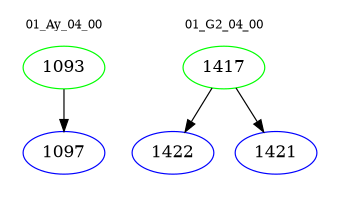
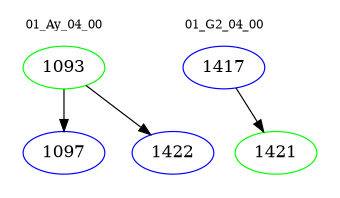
node "1417": color green -> blue
edge "1417" -> "1422": now "1093" -> "1422"
node "1421": color blue -> green
